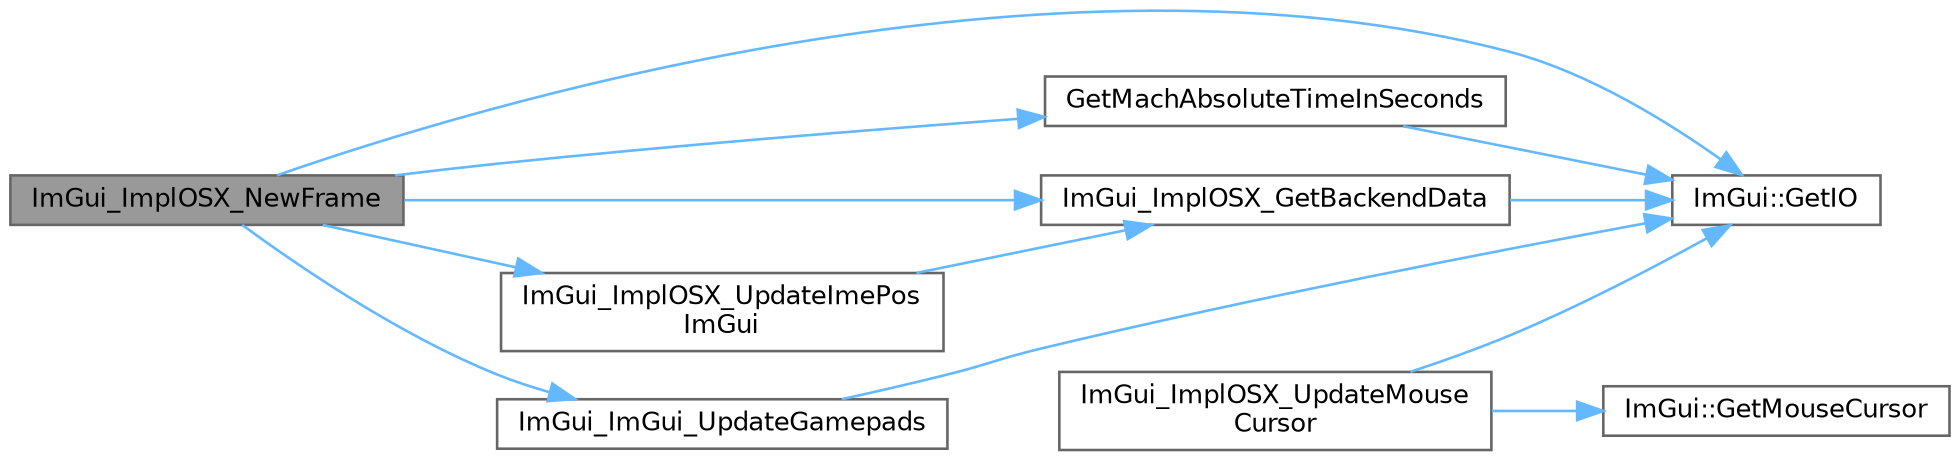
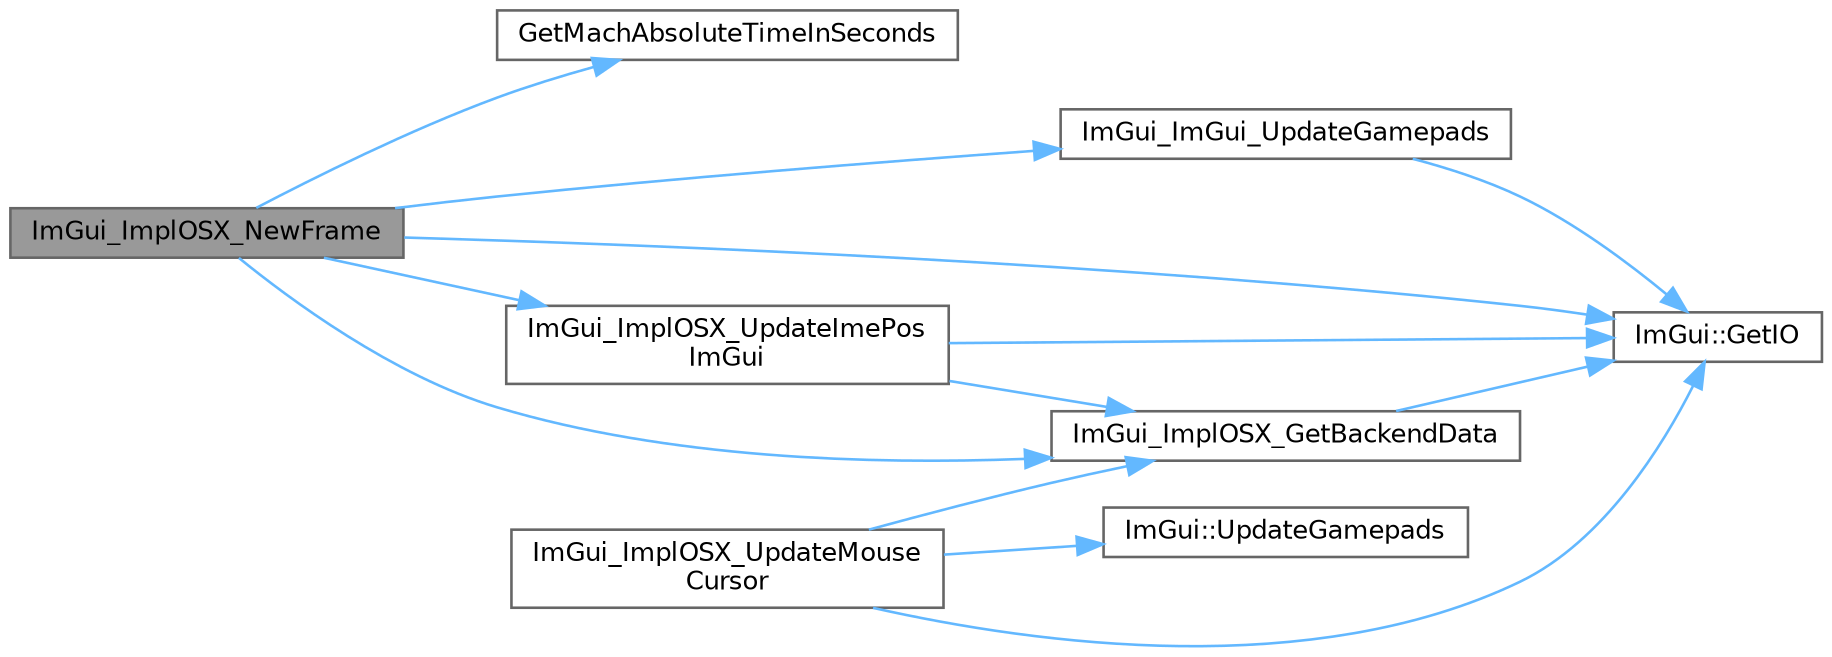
edge "GetMachAbsoluteTimeInSeconds" -> "ImGui::GetIO": now "ImGui_ImplOSX_UpdateImePos ImGui" -> "ImGui::GetIO"
node "ImGui::GetMouseCursor": label "ImGui::GetMouseCursor" -> "ImGui::UpdateGamepads"
edge "ImGui_ImplOSX_UpdateMouse Cursor" -> "ImGui_ImplOSX_GetBackendData": added
